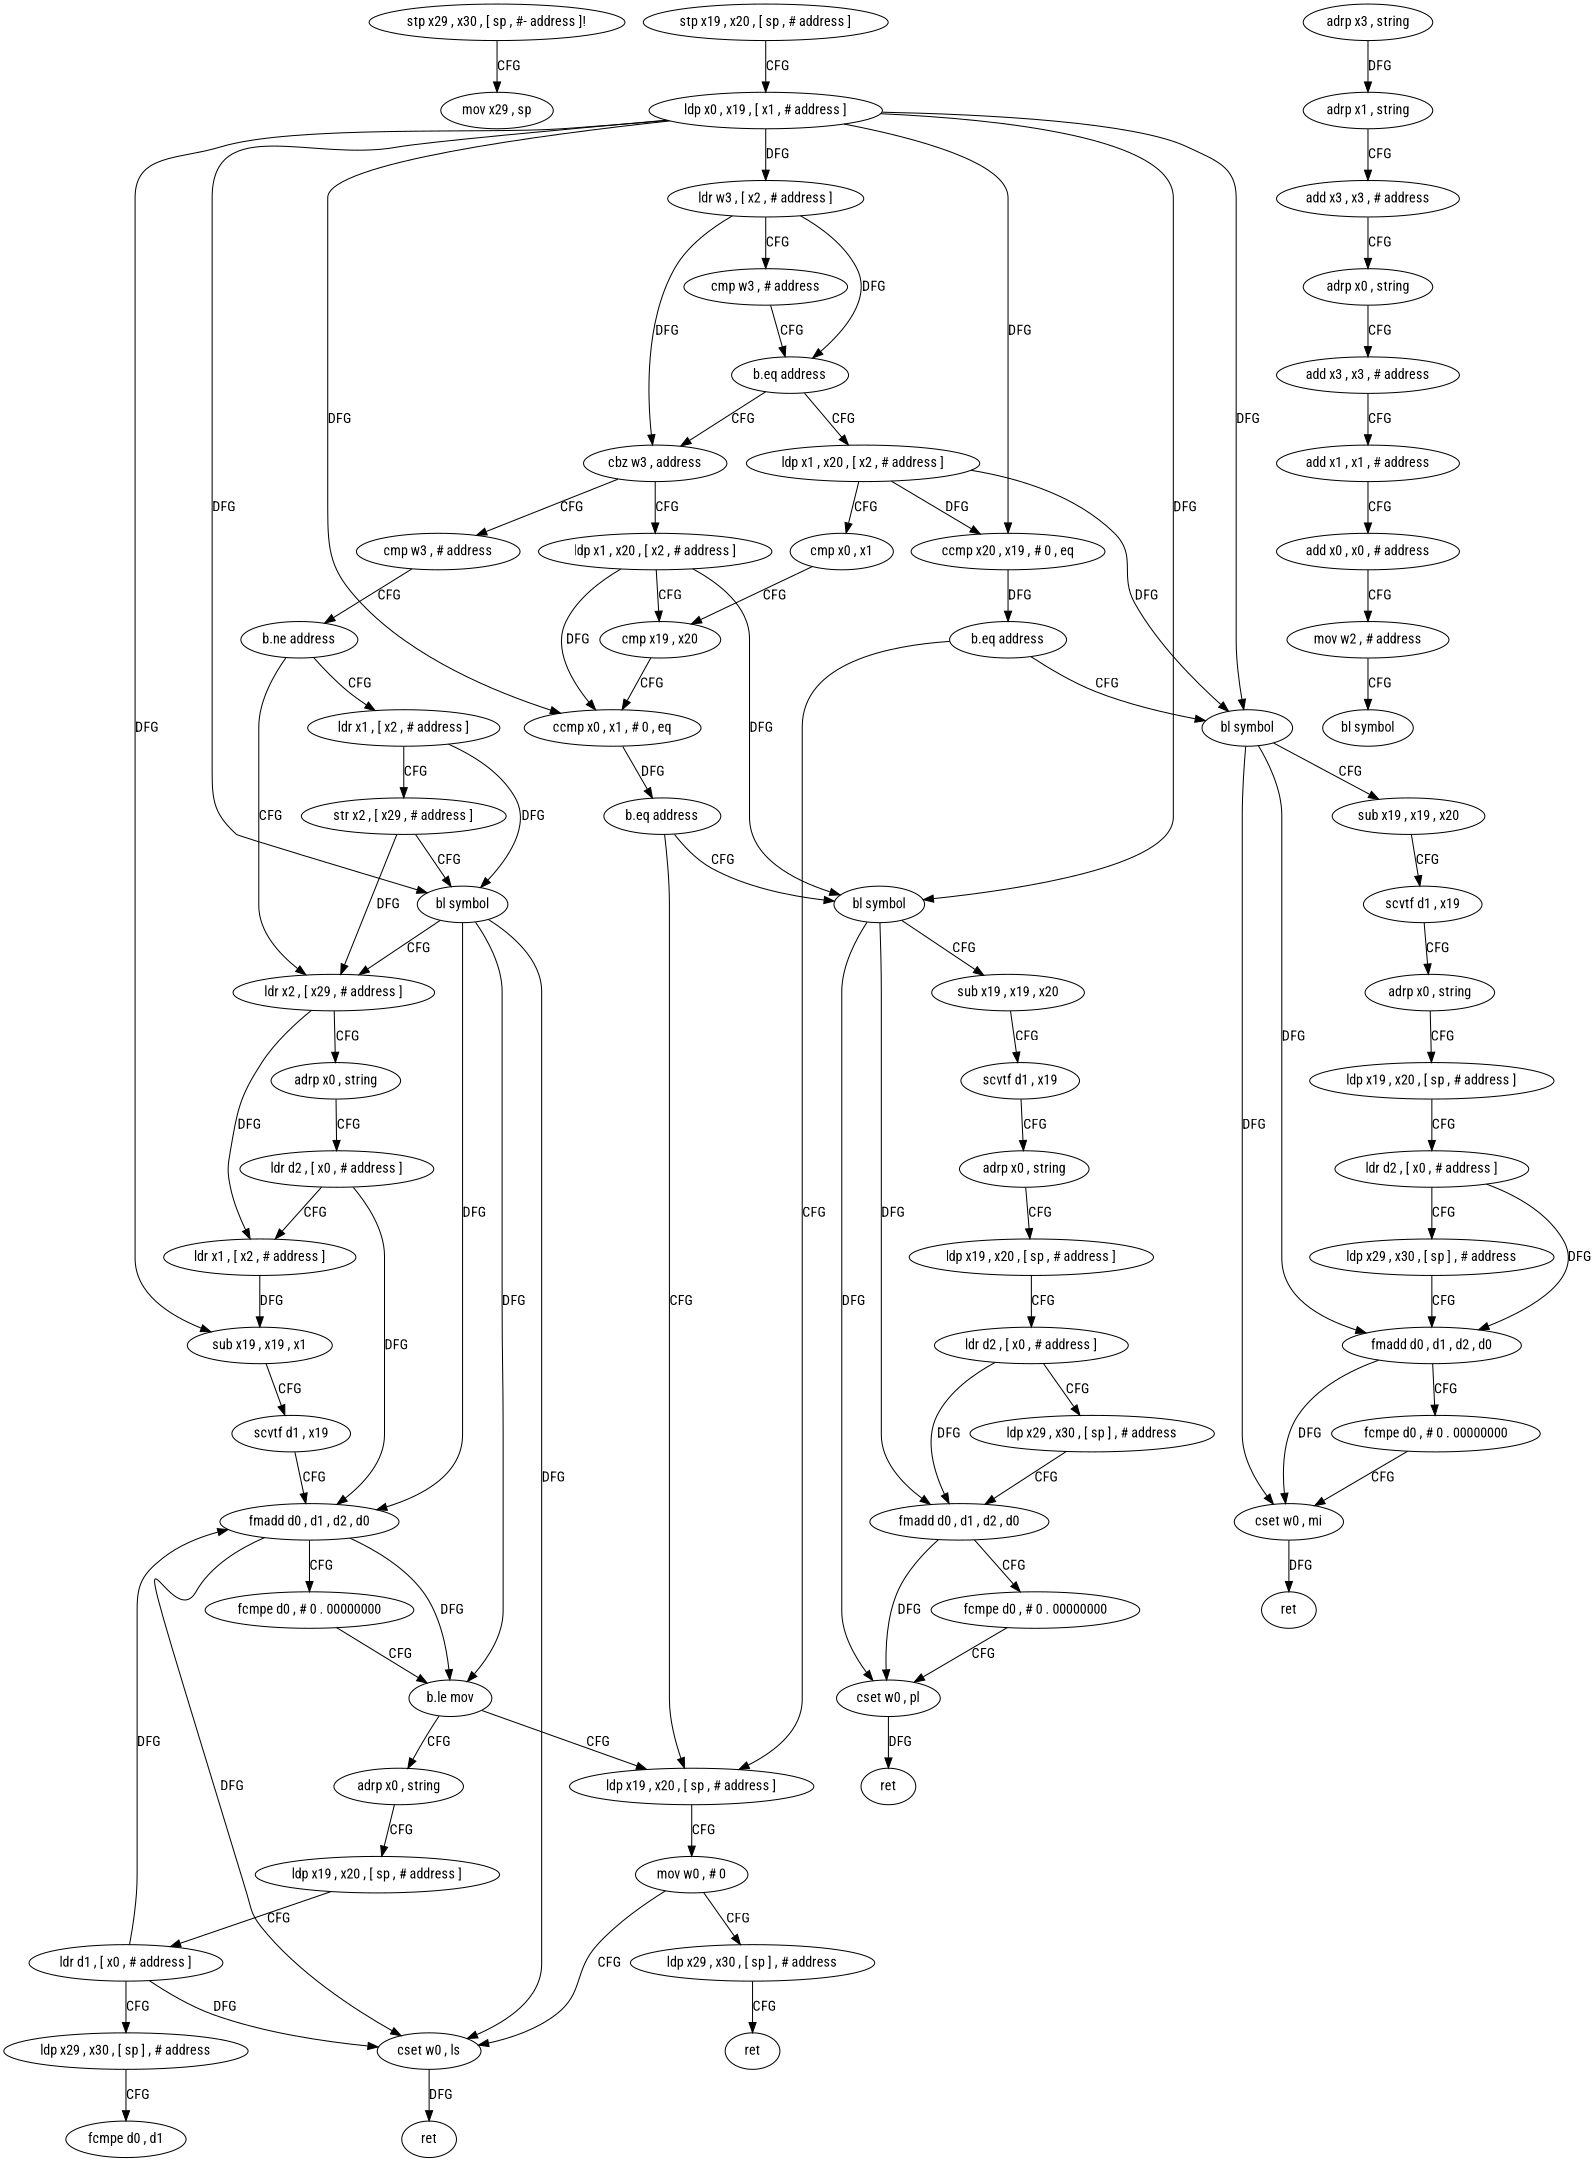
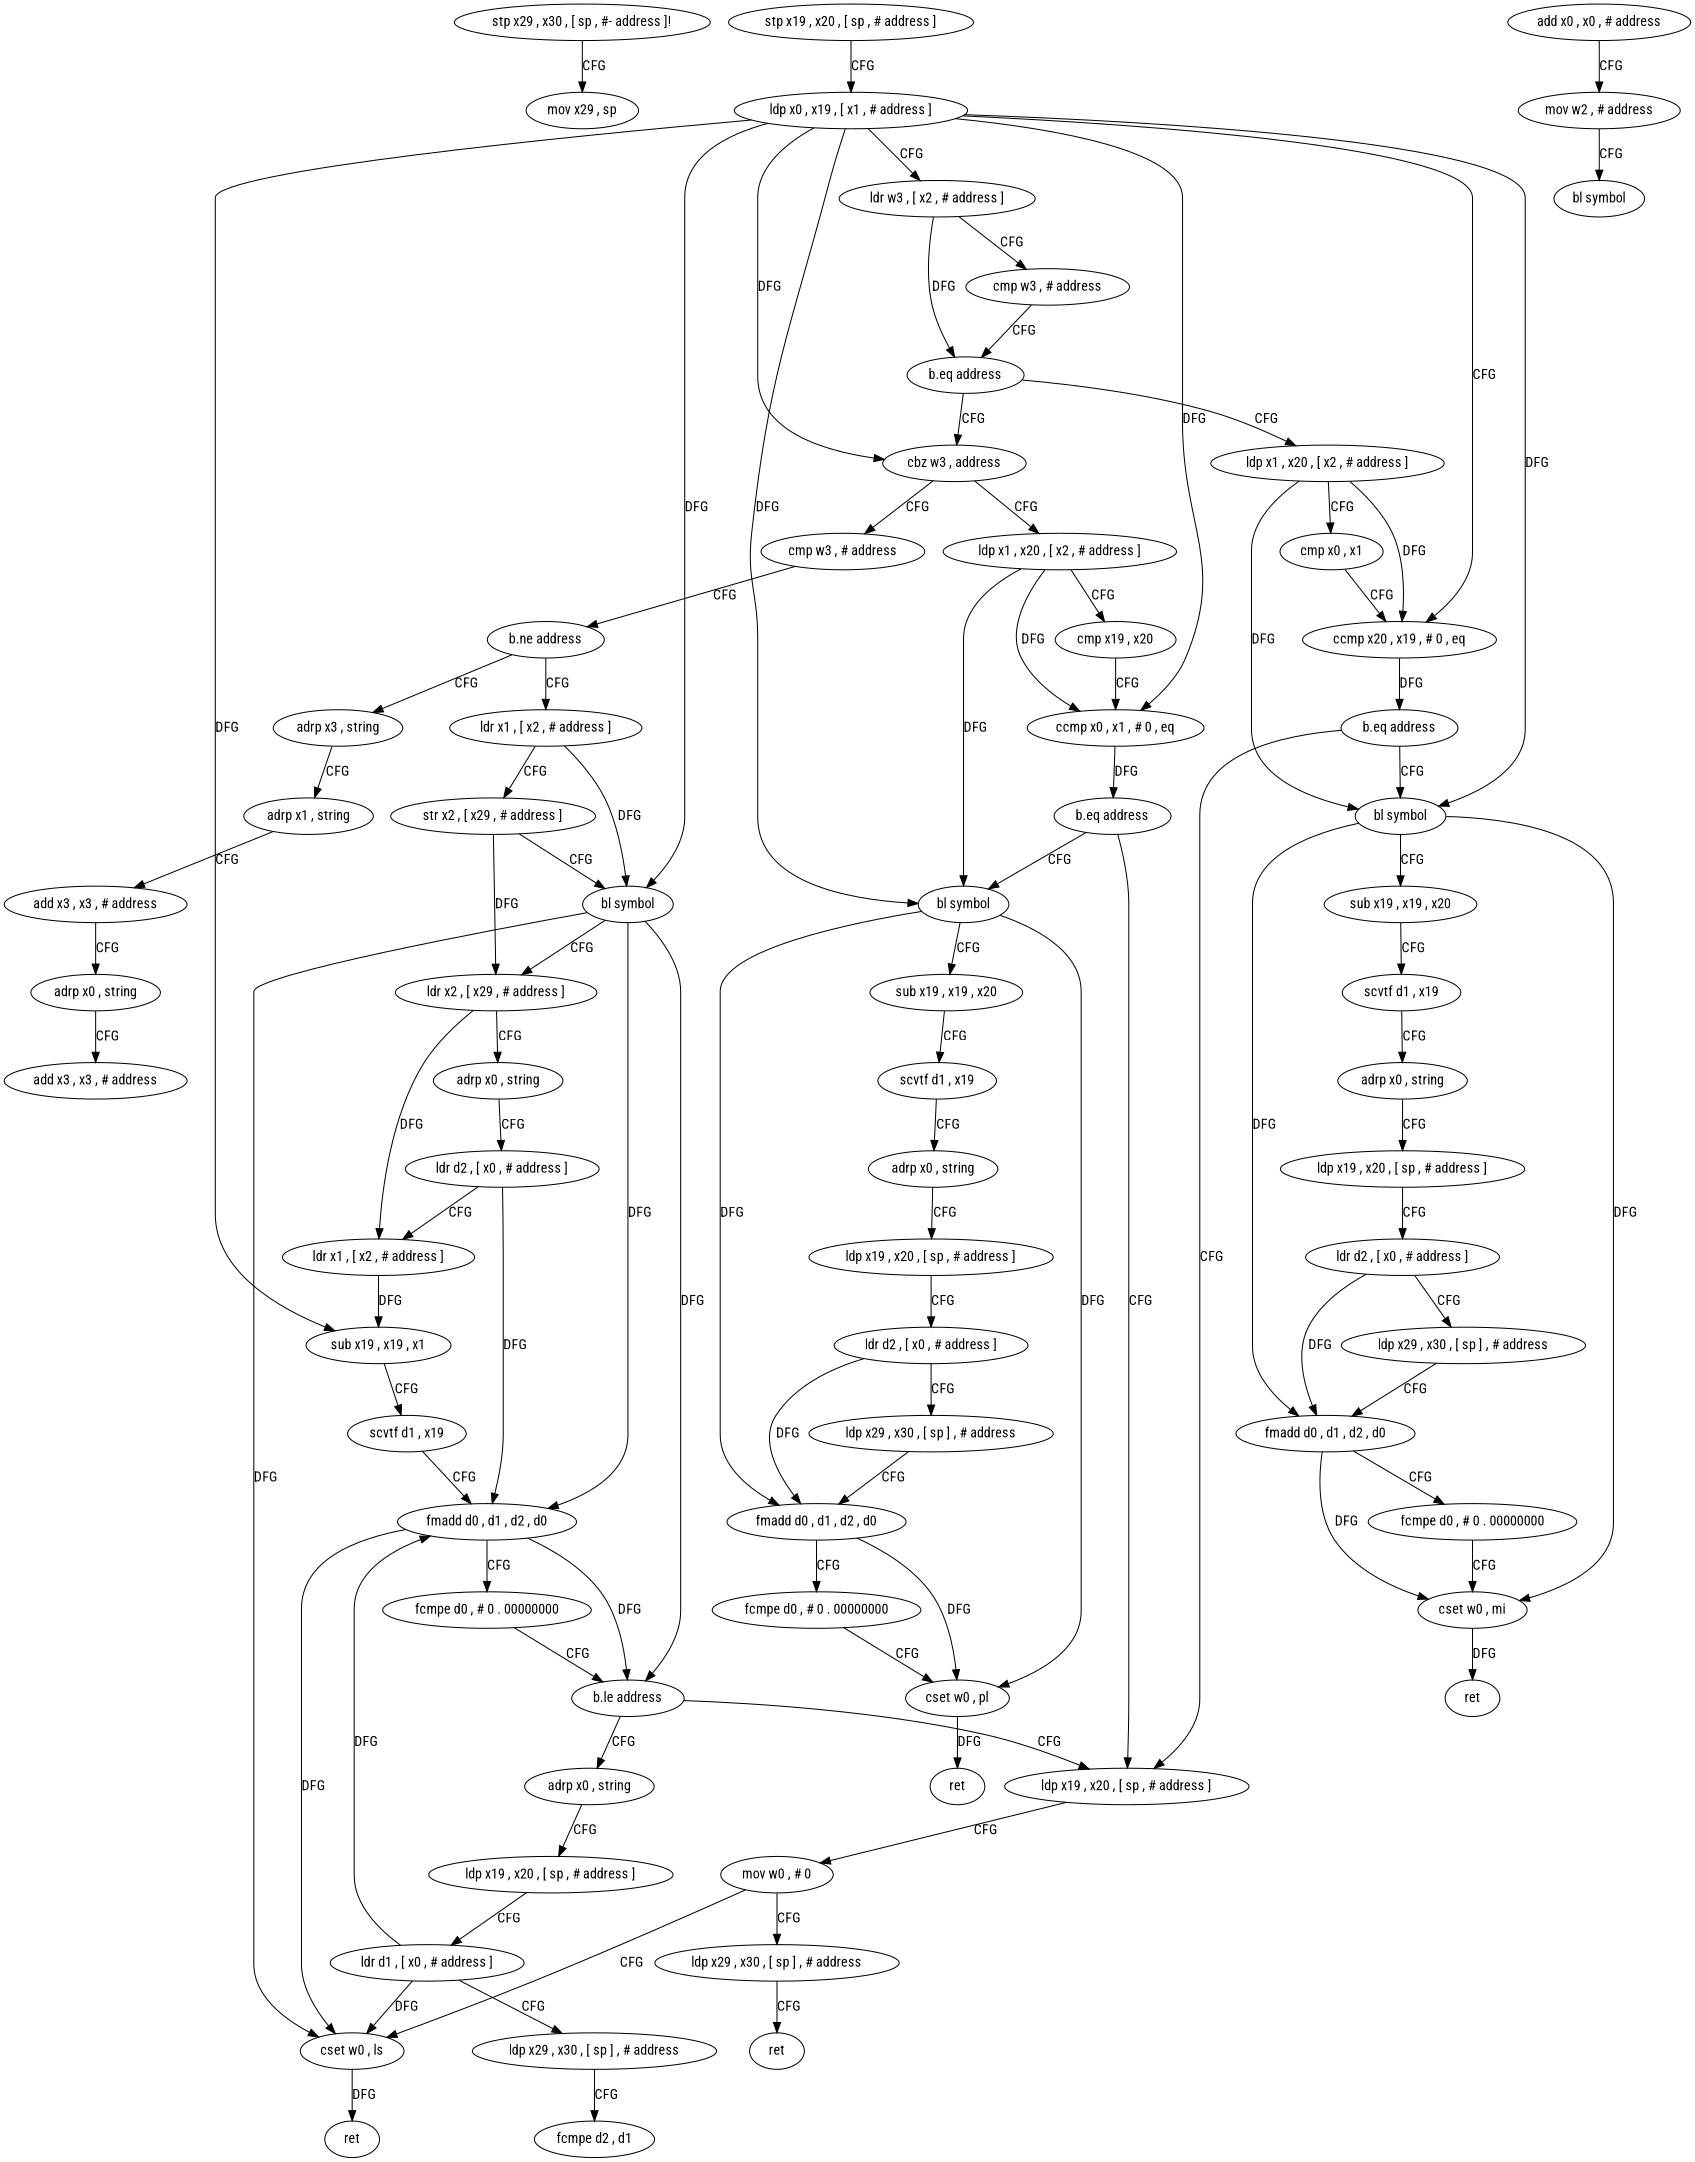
edge "adrp x3 , string" -> "adrp x1 , string": label "DFG" -> "CFG"
edge "ldp x0 , x19 , [ x1 , # address ]" -> "ldr w3 , [ x2 , # address ]": label "DFG" -> "CFG"
edge "ldr w3 , [ x2 , # address ]" -> "cbz w3 , address": now "ldp x0 , x19 , [ x1 , # address ]" -> "cbz w3 , address"
edge "ldp x0 , x19 , [ x1 , # address ]" -> "ccmp x20 , x19 , # 0 , eq": label "DFG" -> "CFG"
node "add x1 , x1 , # address": removed
edge "cmp x0 , x1" -> "cmp x19 , x20": now "cmp x0 , x1" -> "ccmp x20 , x19 , # 0 , eq"
edge "b.ne address" -> "ldr x2 , [ x29 , # address ]": now "b.ne address" -> "adrp x3 , string"
node "b.le mov": label "b.le mov" -> "b.le address"
node "fcmpe d0 , d1": label "fcmpe d0 , d1" -> "fcmpe d2 , d1"
